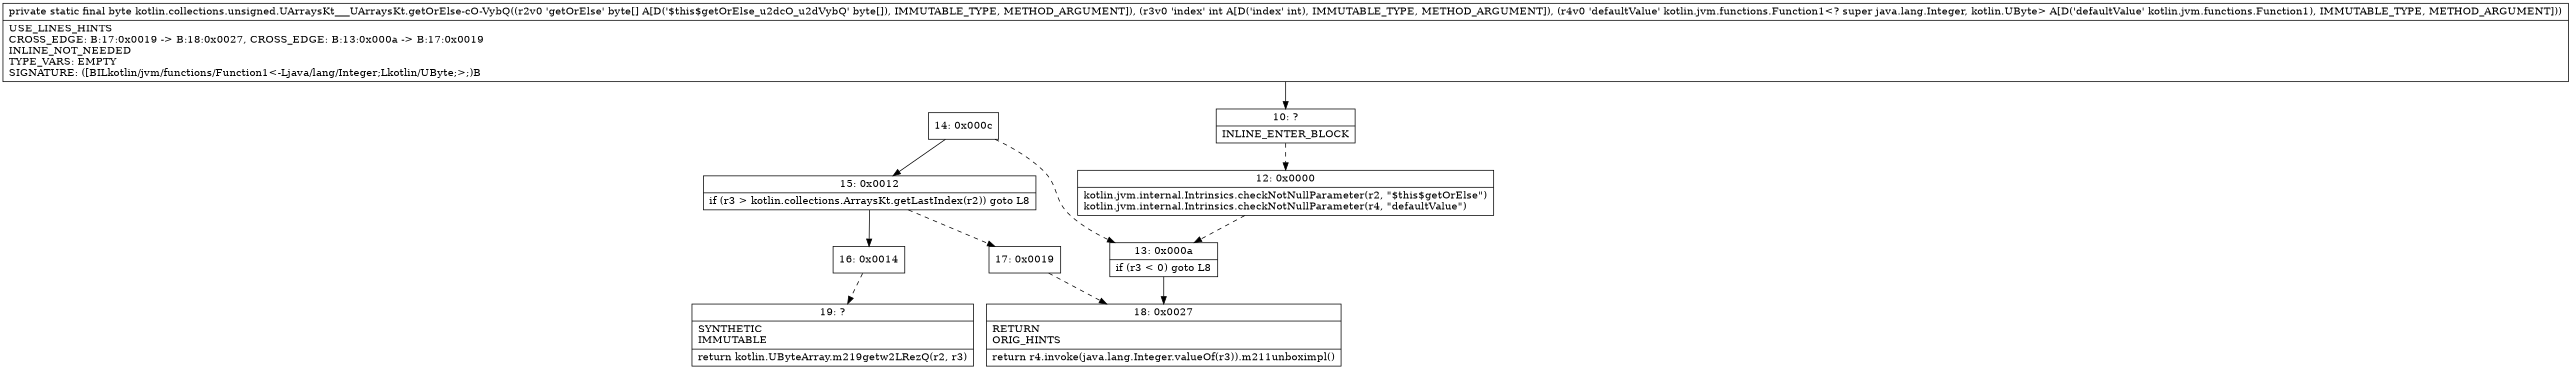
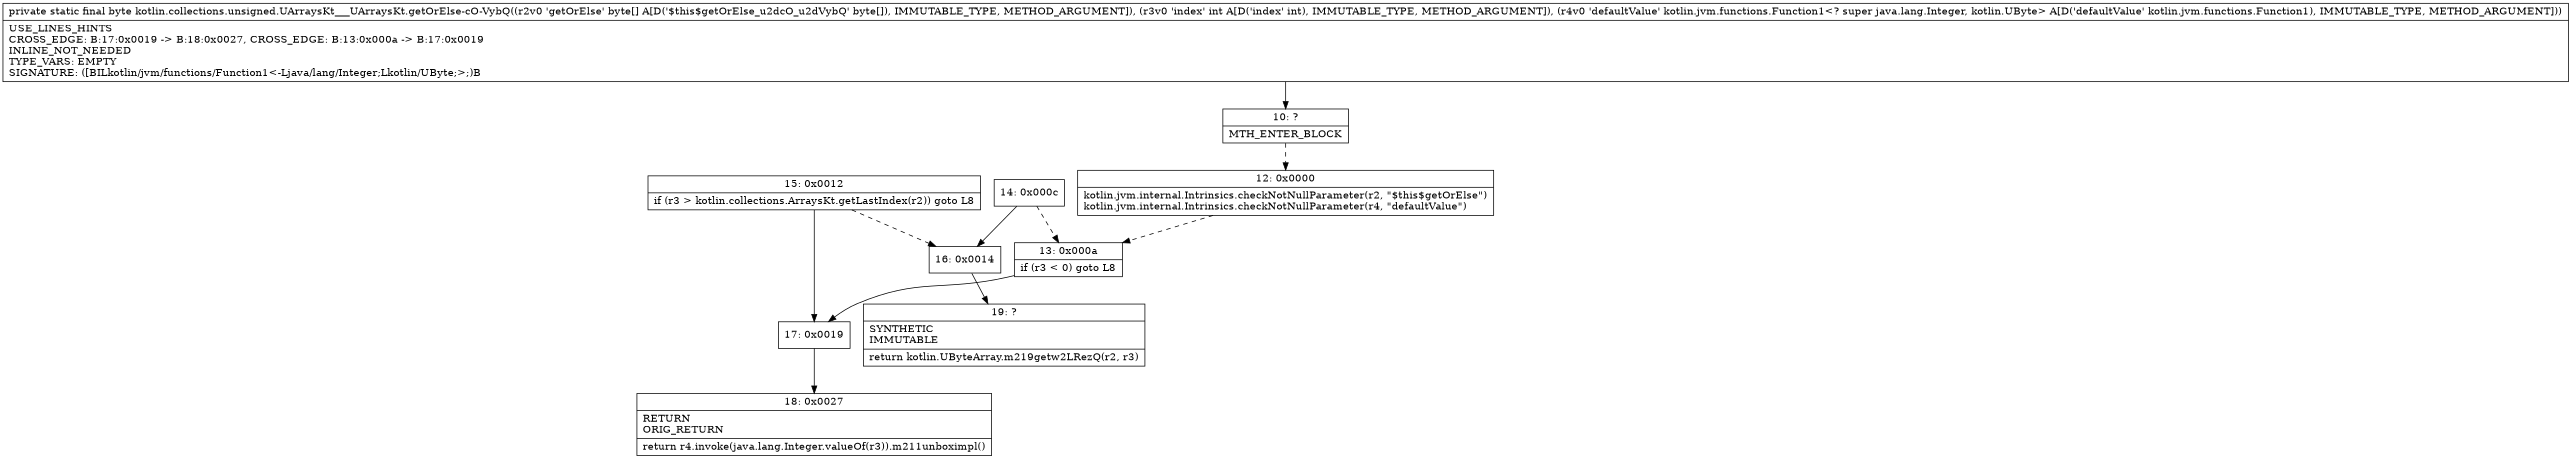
node "10: ?": text "INLINE_ENTER_BLOCK" -> "MTH_ENTER_BLOCK"
edge "14: 0x000c" -> "15: 0x0012": now "14: 0x000c" -> "16: 0x0014"
edge "15: 0x0012" -> "16: 0x0014": style solid -> dashed
edge "15: 0x0012" -> "17: 0x0019": style dashed -> solid
edge "16: 0x0014" -> "19: ?": style dashed -> solid
edge "17: 0x0019" -> "18: 0x0027": style dashed -> solid
edge "13: 0x000a" -> "18: 0x0027": now "13: 0x000a" -> "17: 0x0019"
node "18: 0x0027": text "ORIG_HINTS" -> "ORIG_RETURN"
